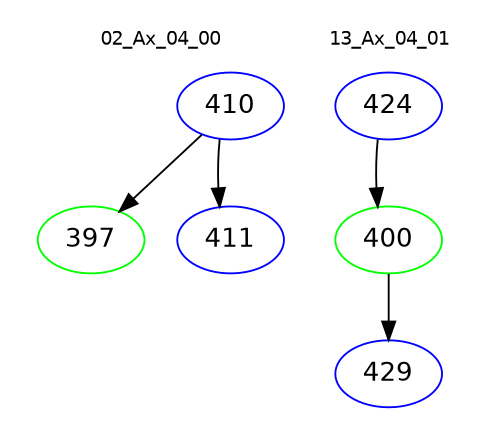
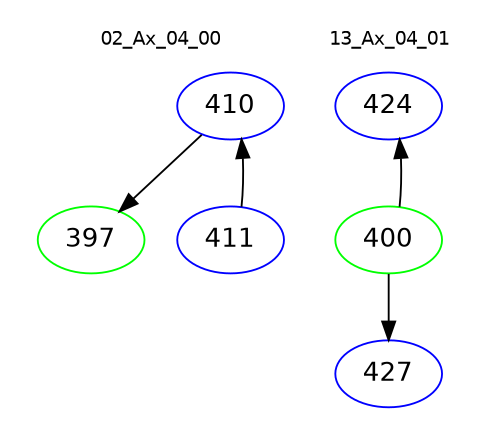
edge "410" -> "411": reversed
edge "424" -> "400": reversed
node "429": label "429" -> "427"
